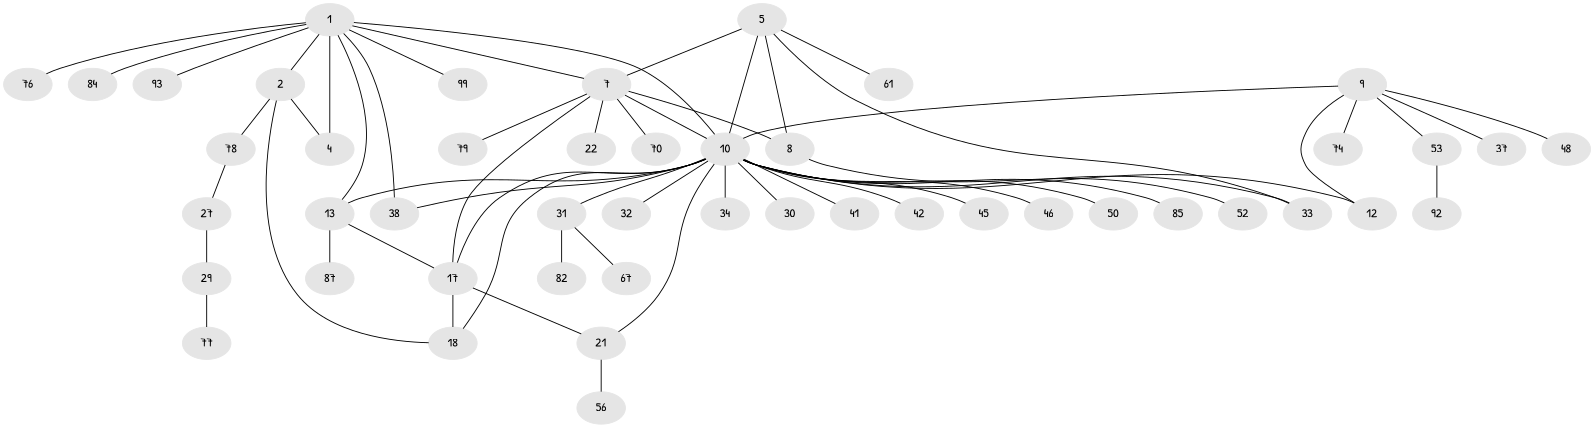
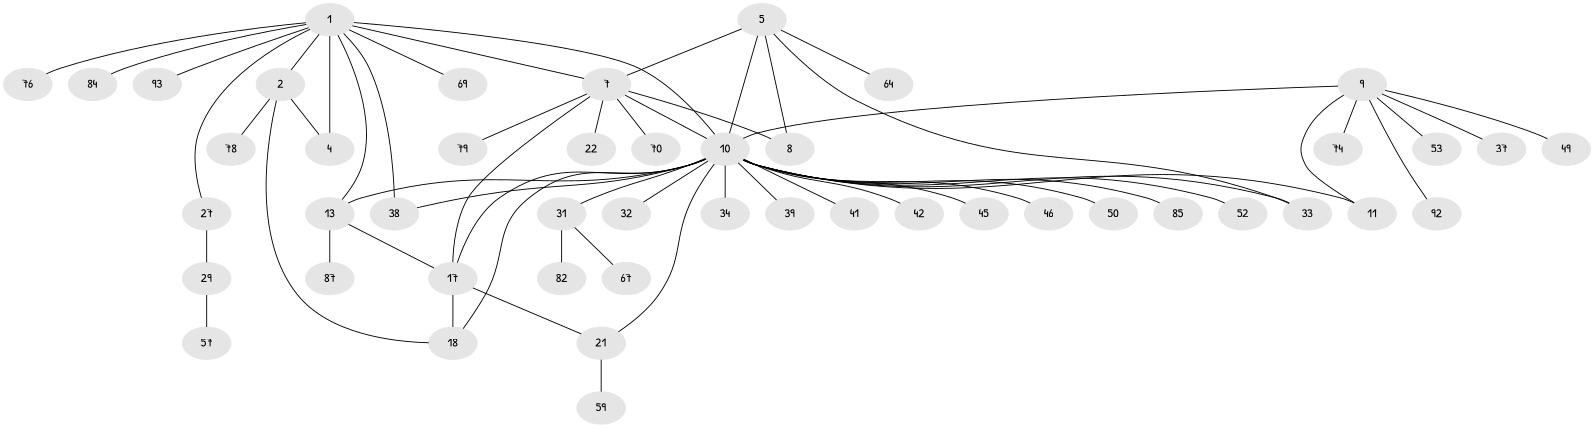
node "99": label "99" -> "69"
node "61": label "61" -> "64"
node "48": label "48" -> "49"
edge "8" -- "52": now "10" -- "52"
edge "78" -- "27": now "1" -- "27"
edge "53" -- "92": now "9" -- "92"
node "30": label "30" -> "39"
node "12": label "12" -> "11"
node "77": label "77" -> "57"
node "56": label "56" -> "59"
